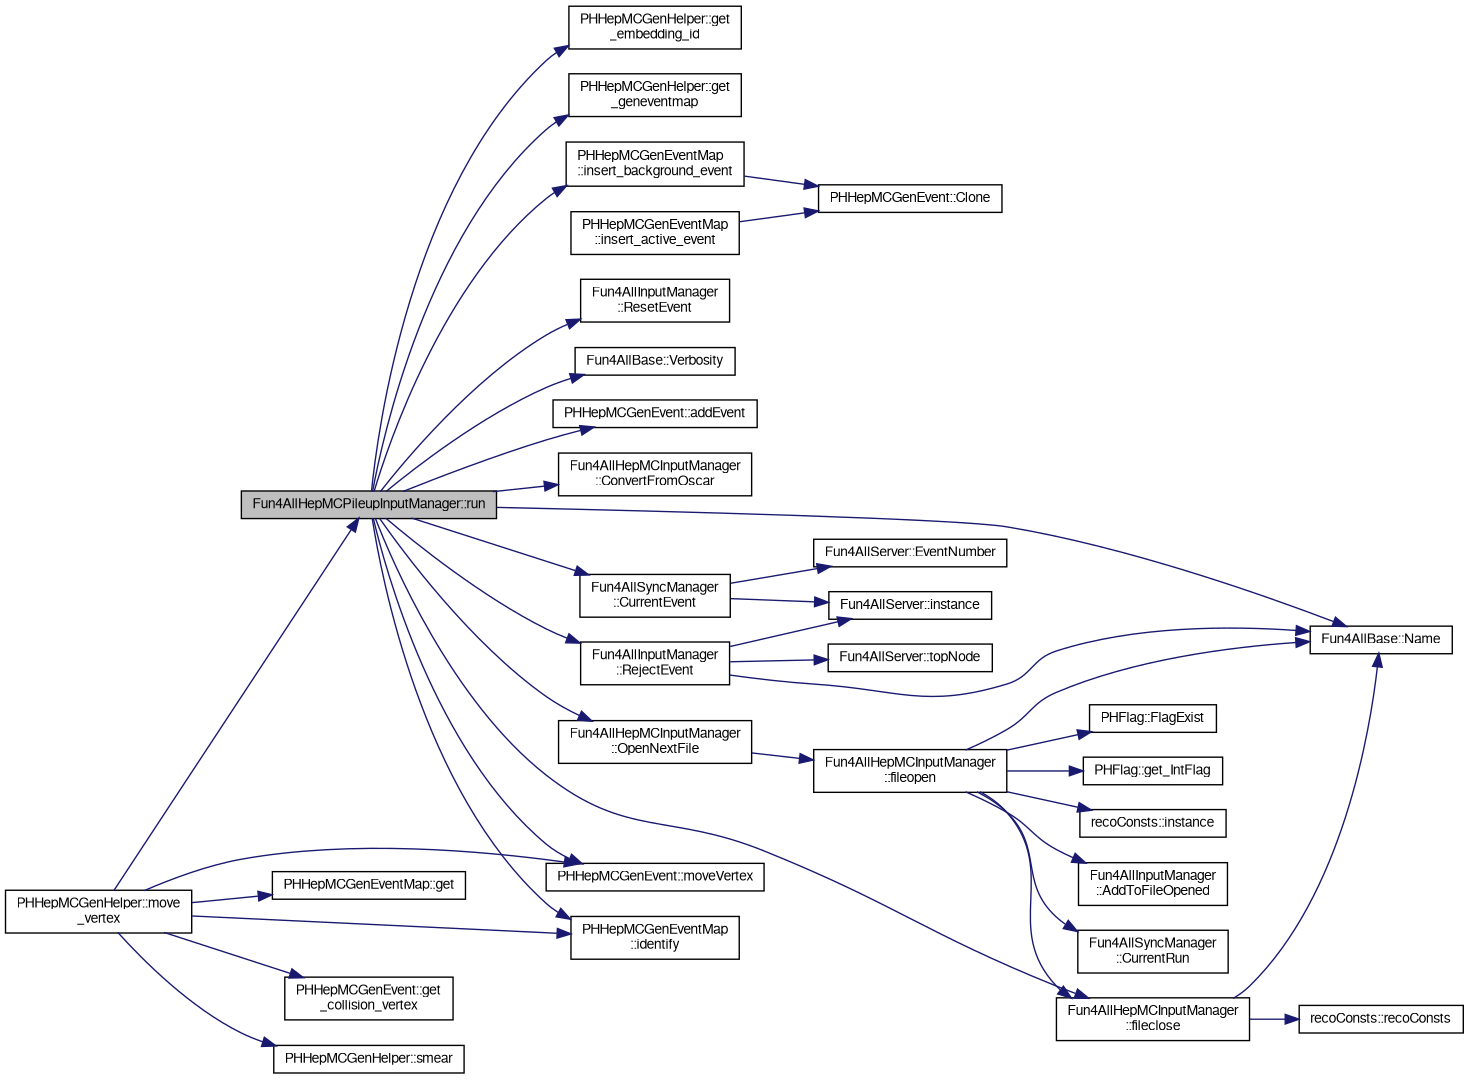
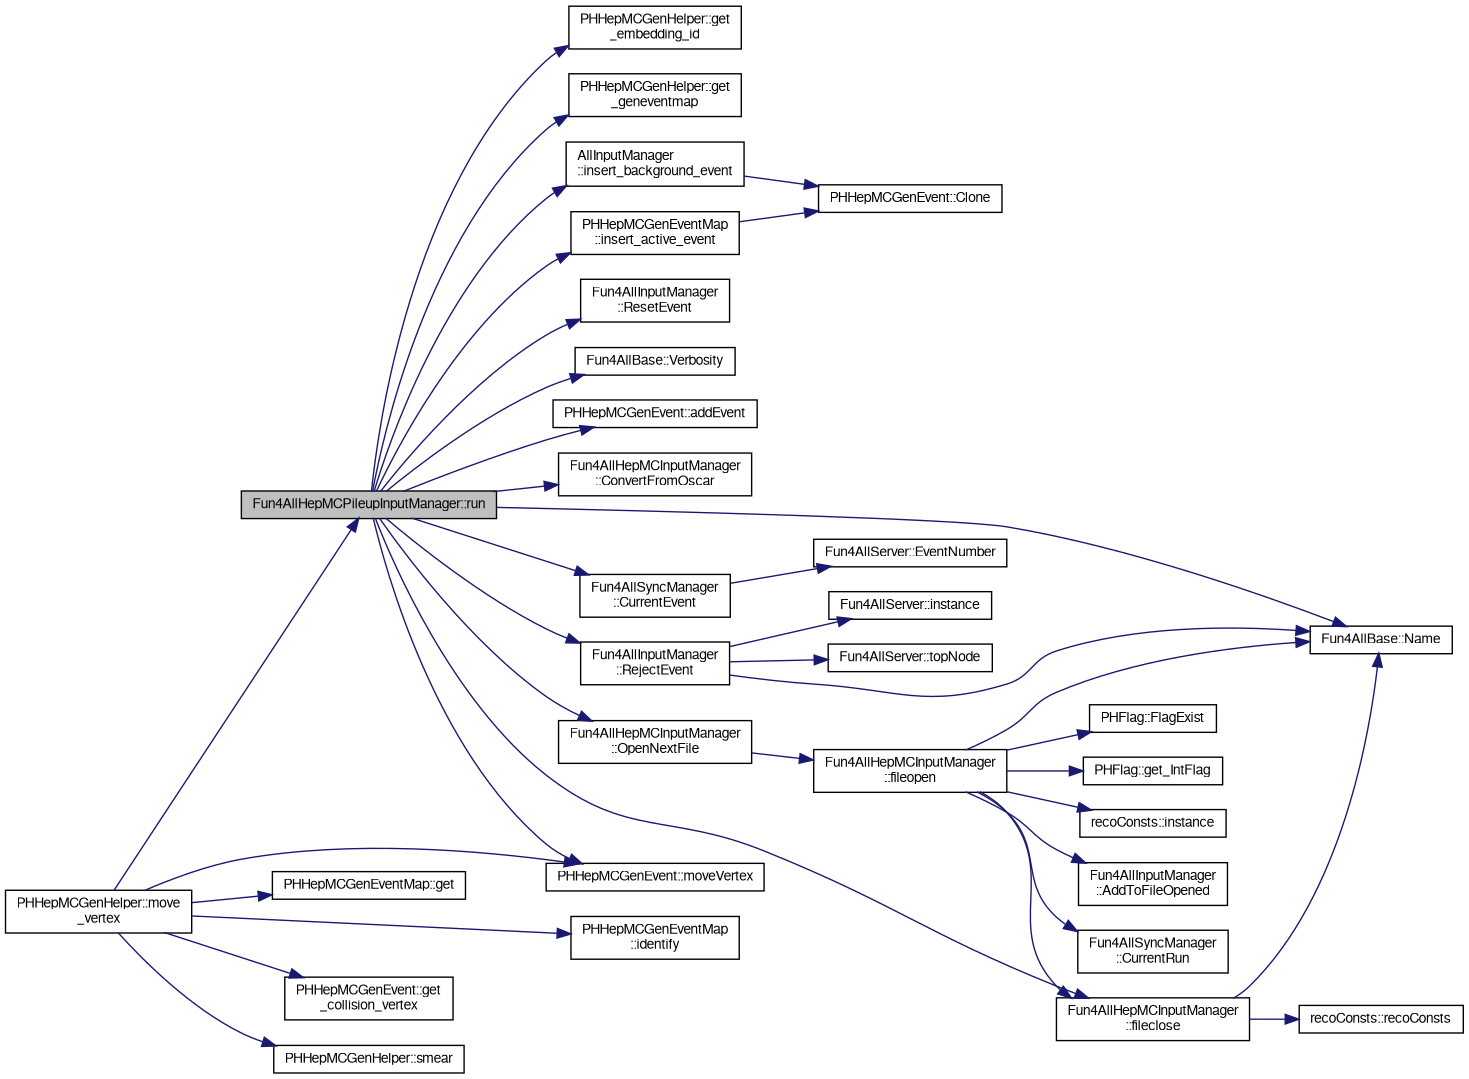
node "PHHepMCGenEventMap ::insert_background_event": label "PHHepMCGenEventMap ::insert_background_event" -> "AllInputManager ::insert_background_event"
edge "Fun4AllSyncManager ::CurrentEvent" -> "Fun4AllServer::instance": removed
edge "Fun4AllHepMCPileupInputManager::run" -> "PHHepMCGenEventMap ::identify": now "Fun4AllHepMCPileupInputManager::run" -> "PHHepMCGenEventMap ::insert_active_event"
